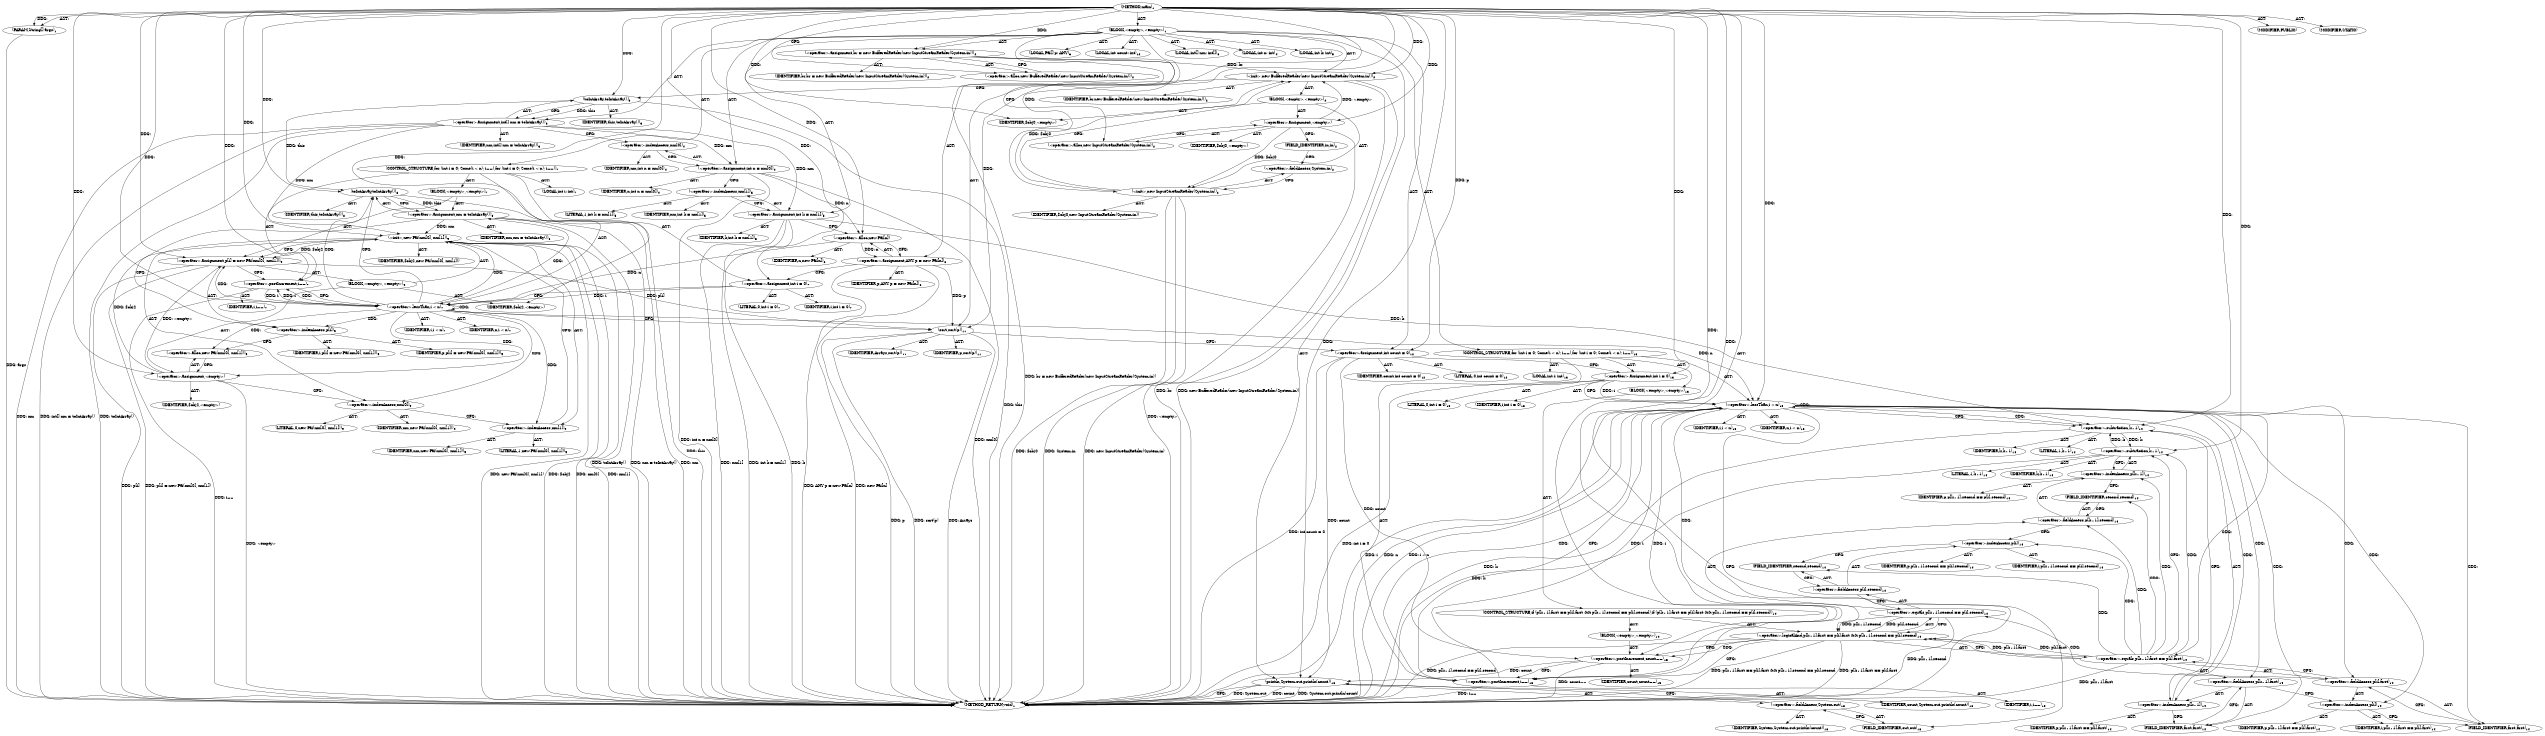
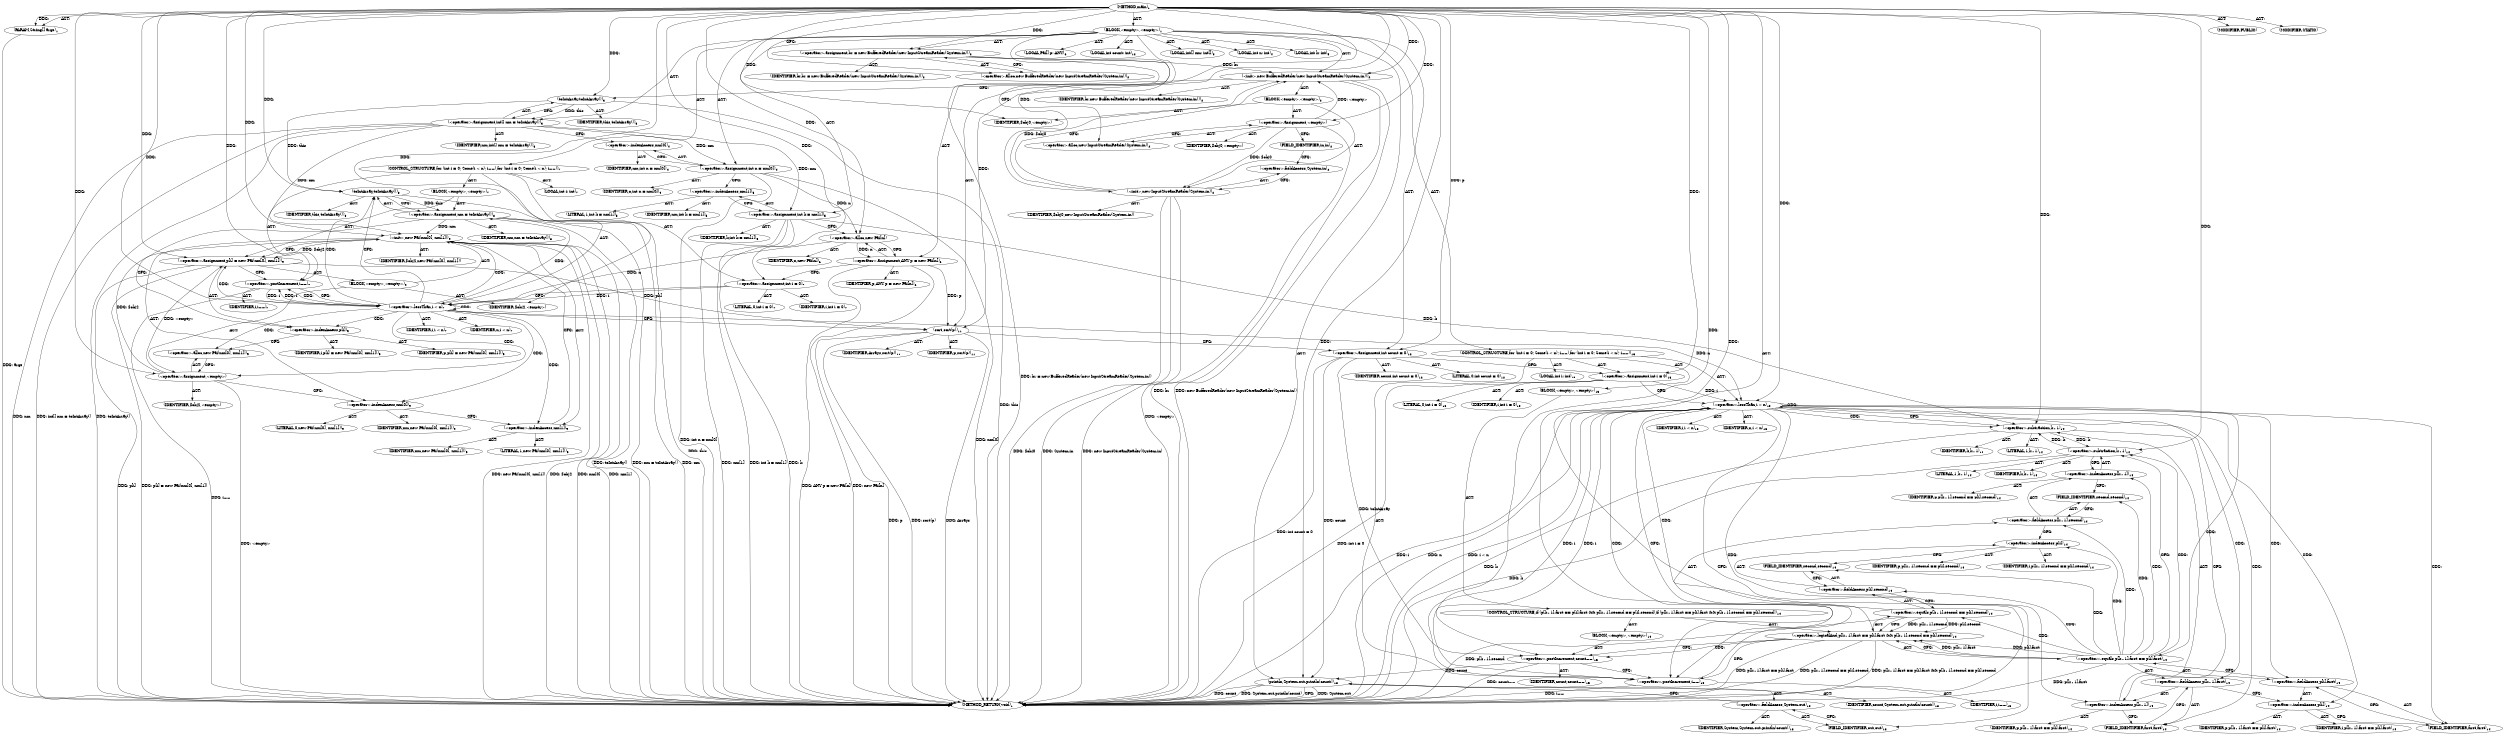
edge "(<operator>.assignment,int count = 0)" -> "(<operator>.postIncrement,count++)": label "DDG: count" -> "DDG: toIntArray"
edge "(<operator>.equals,p[k - 1].first == p[i].first)" -> "(<operator>.fieldAccess,p[i].second)": added, label "CDG:"
edge "(<operator>.fieldAccess,p[i].first)" -> "(<operator>.equals,p[k - 1].second == p[i].second)": now "(<operator>.equals,p[k - 1].first == p[i].first)" -> "(<operator>.equals,p[k - 1].second == p[i].second)"
